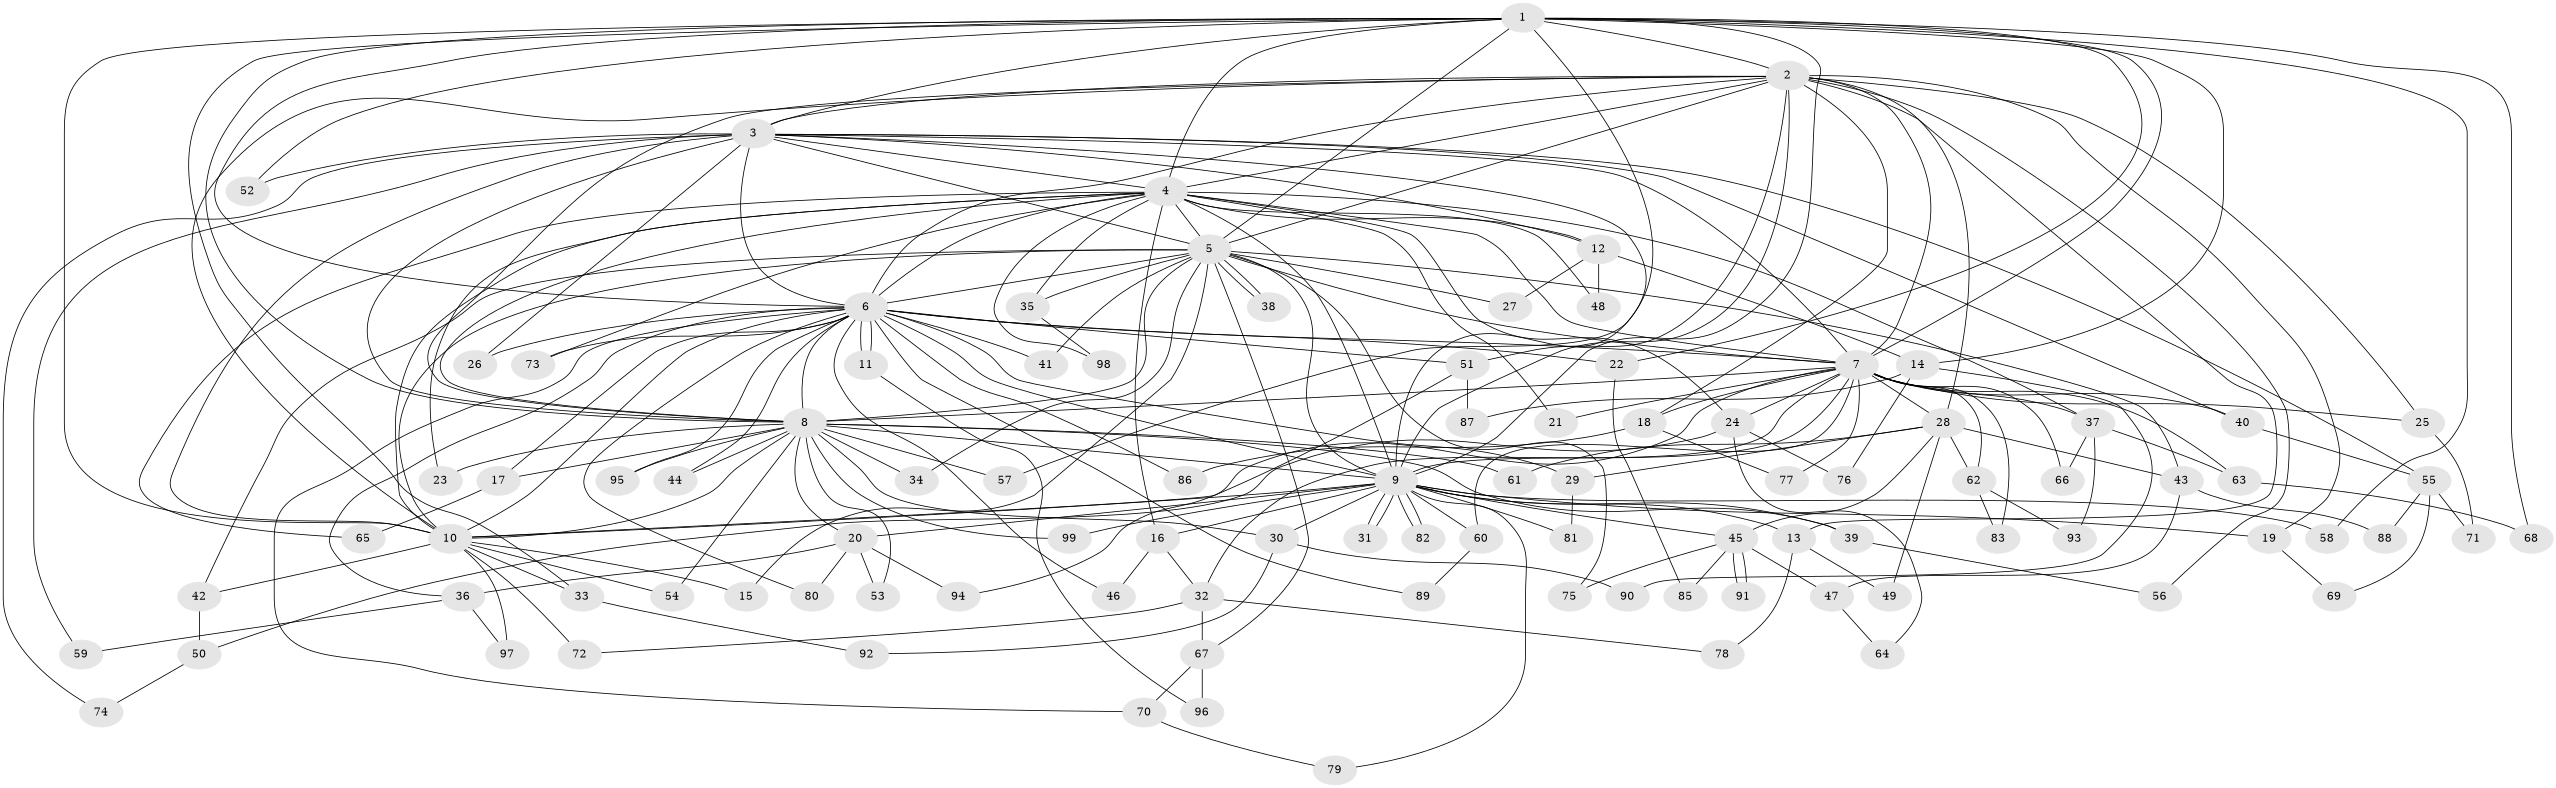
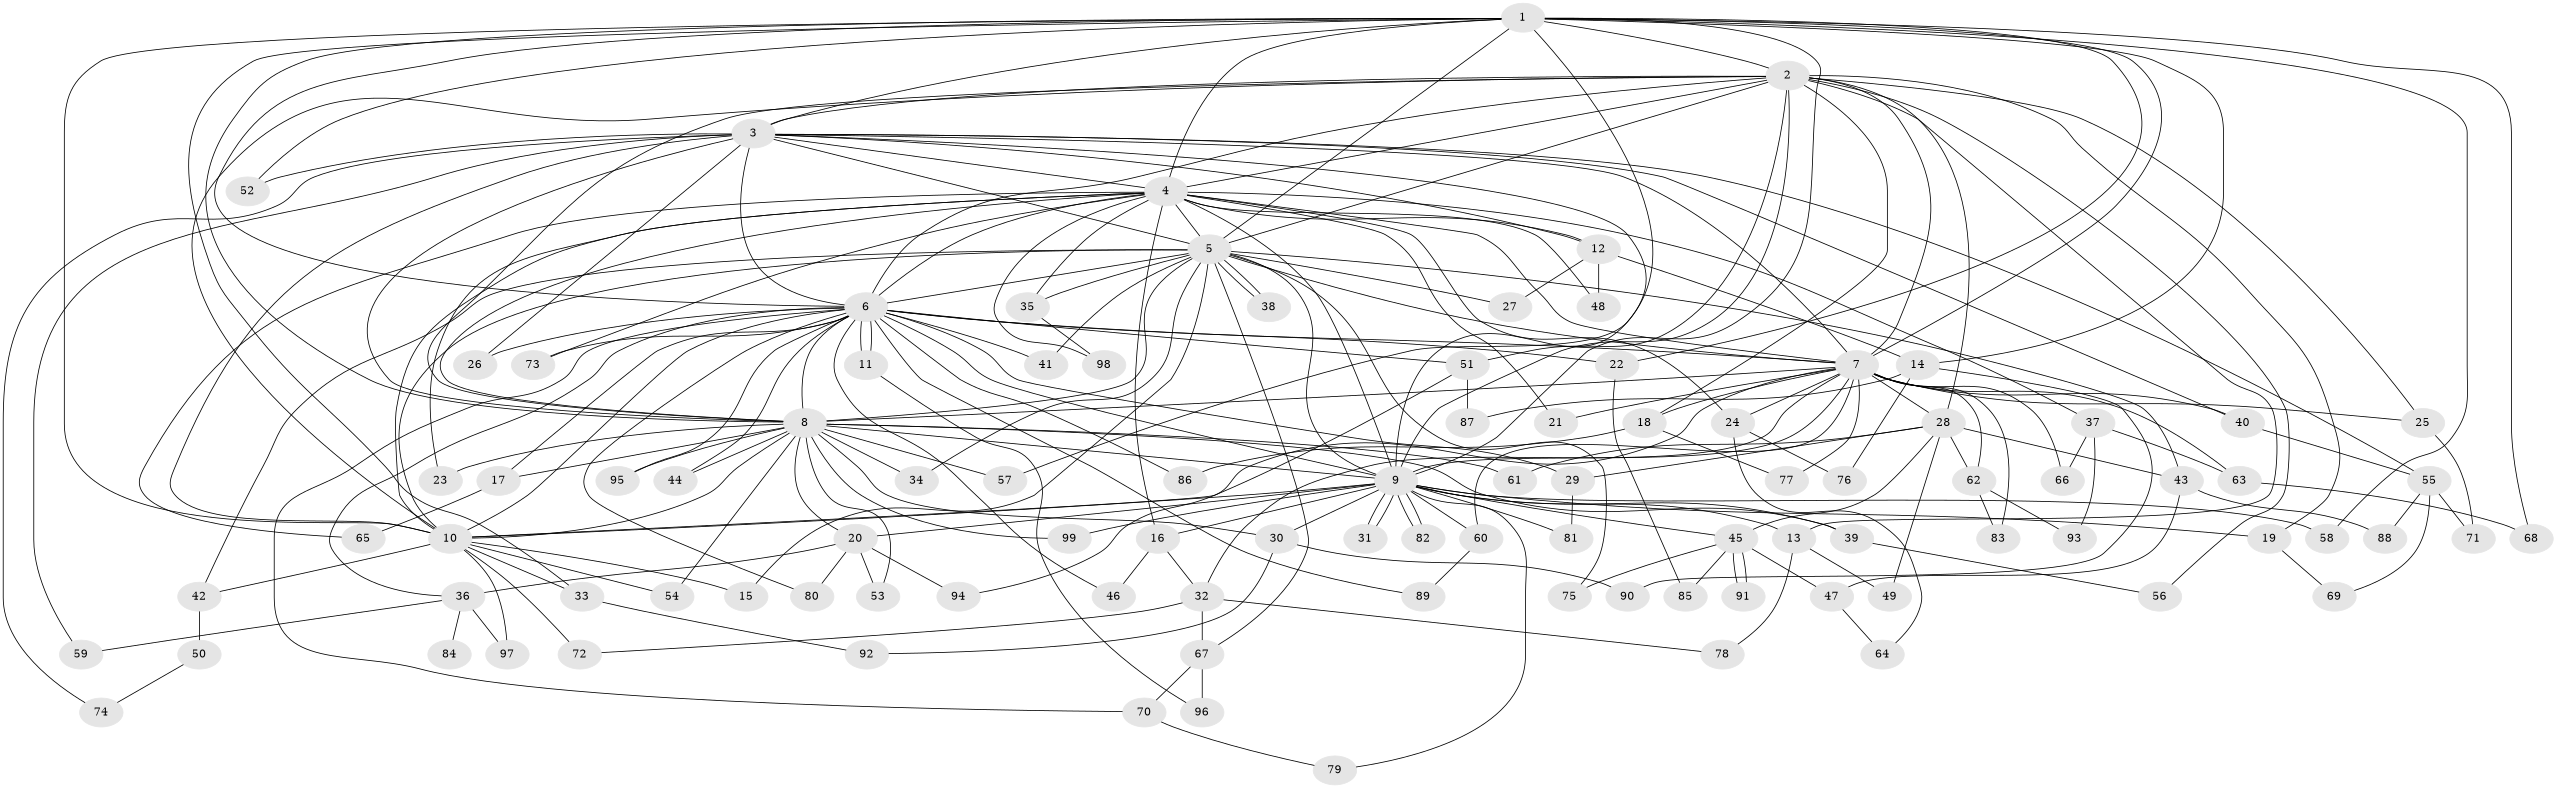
edge "7" -- "37": removed
edge "24" -- "50": removed
node "84": added
